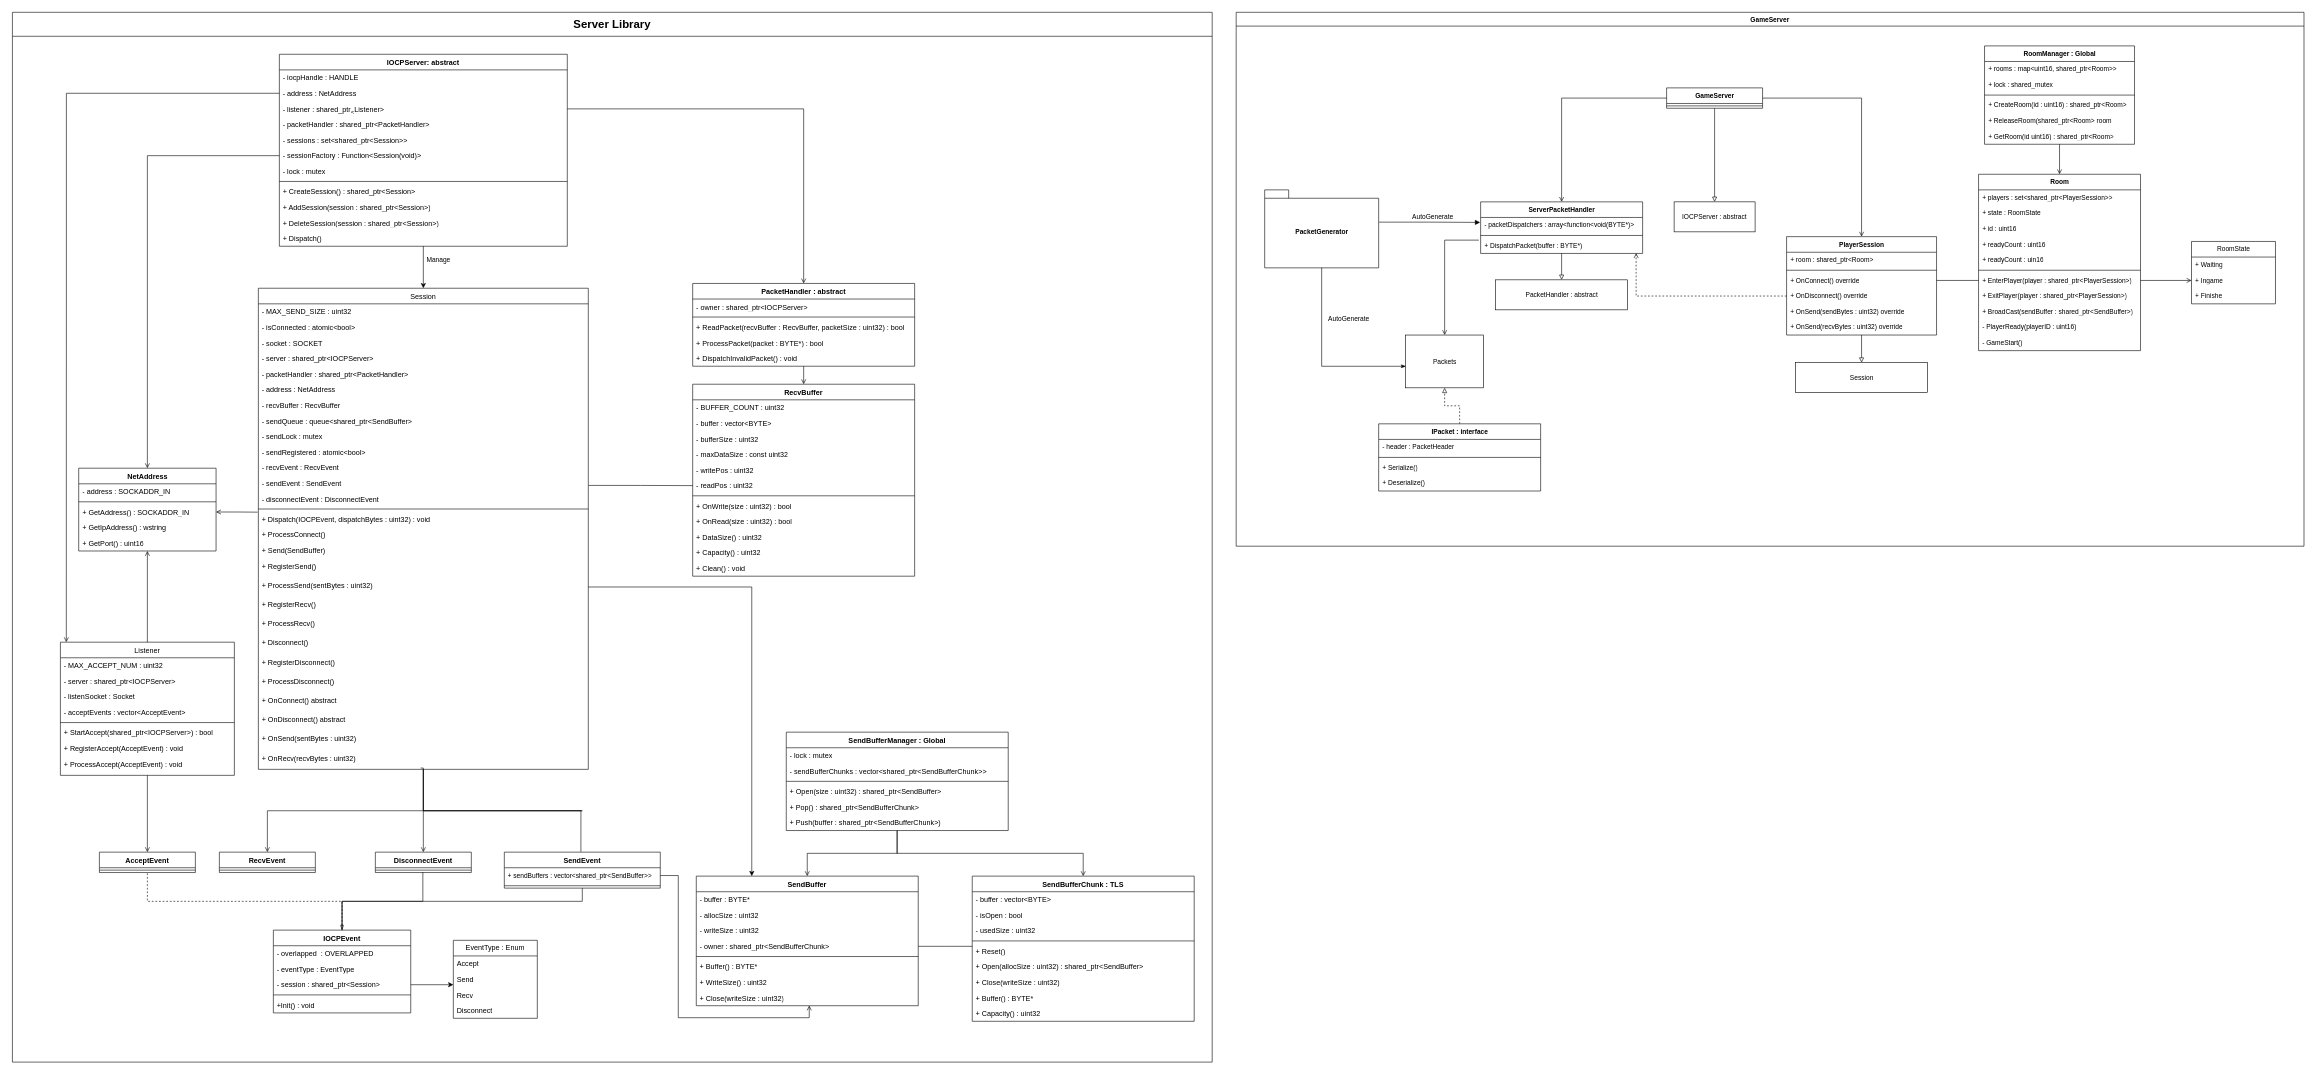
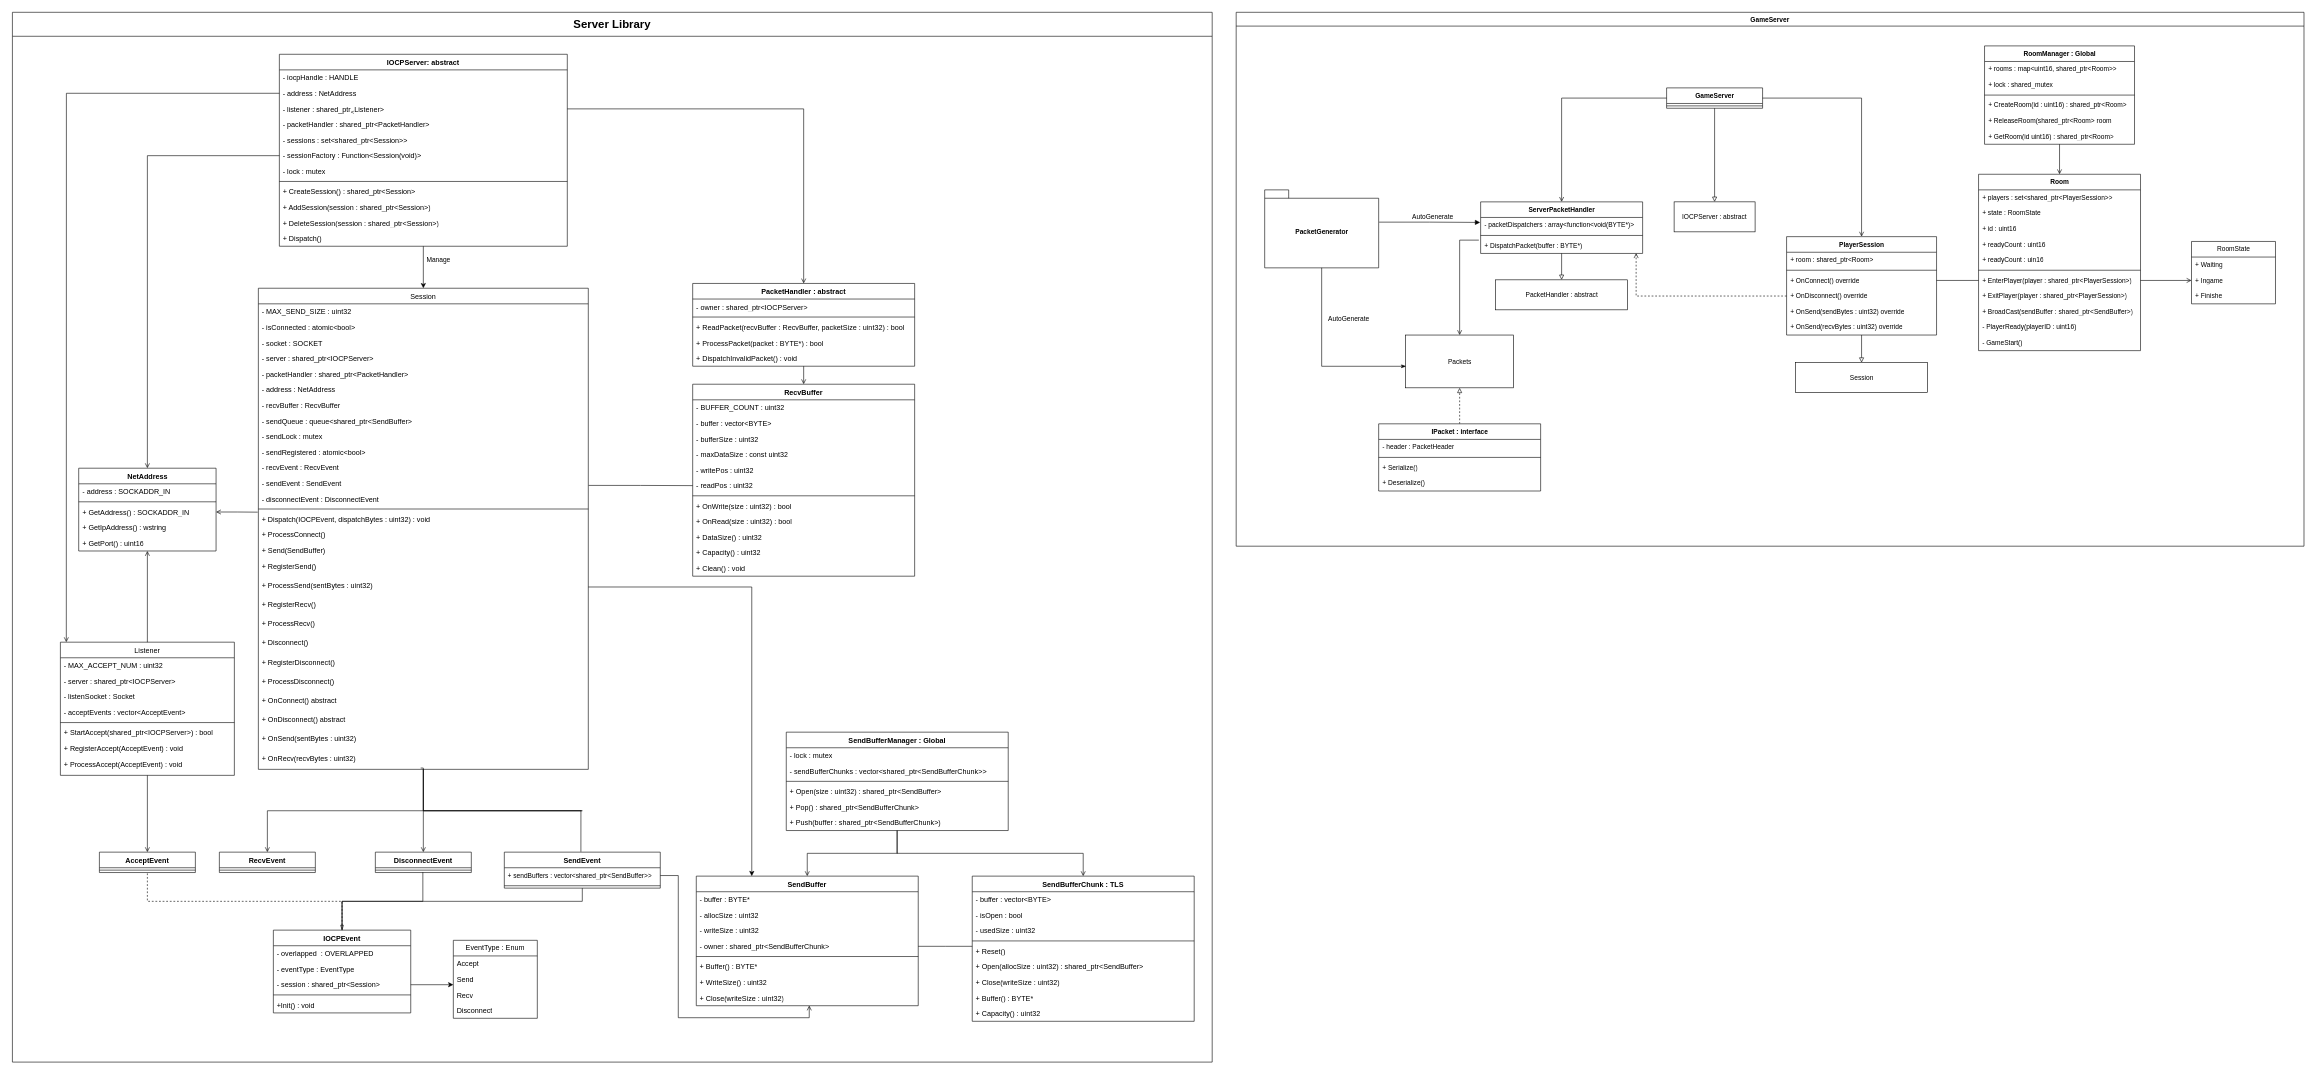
node "Packets": size 78x53 -> 108x53
